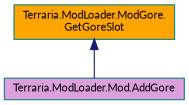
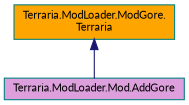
node "Terraria.ModLoader.ModGore. GetGoreSlot": label "Terraria.ModLoader.ModGore. GetGoreSlot" -> "Terraria.ModLoader.ModGore. Terraria"
